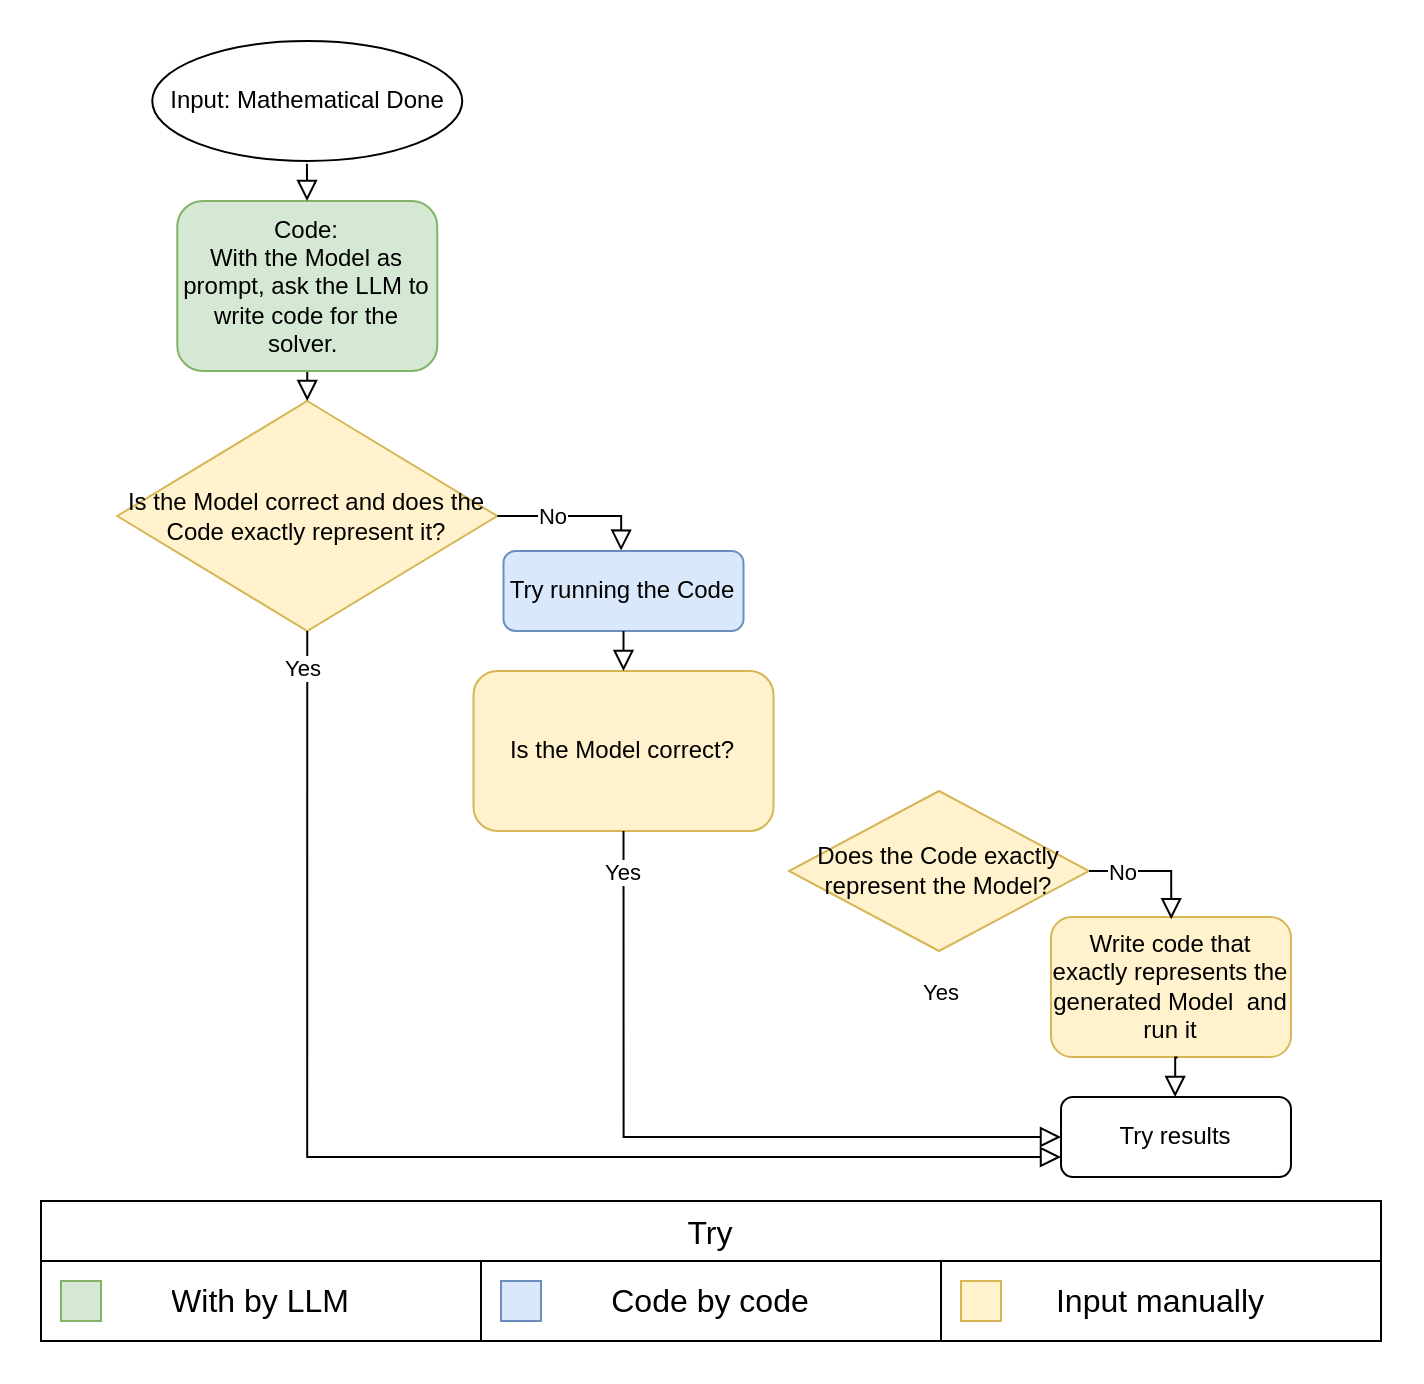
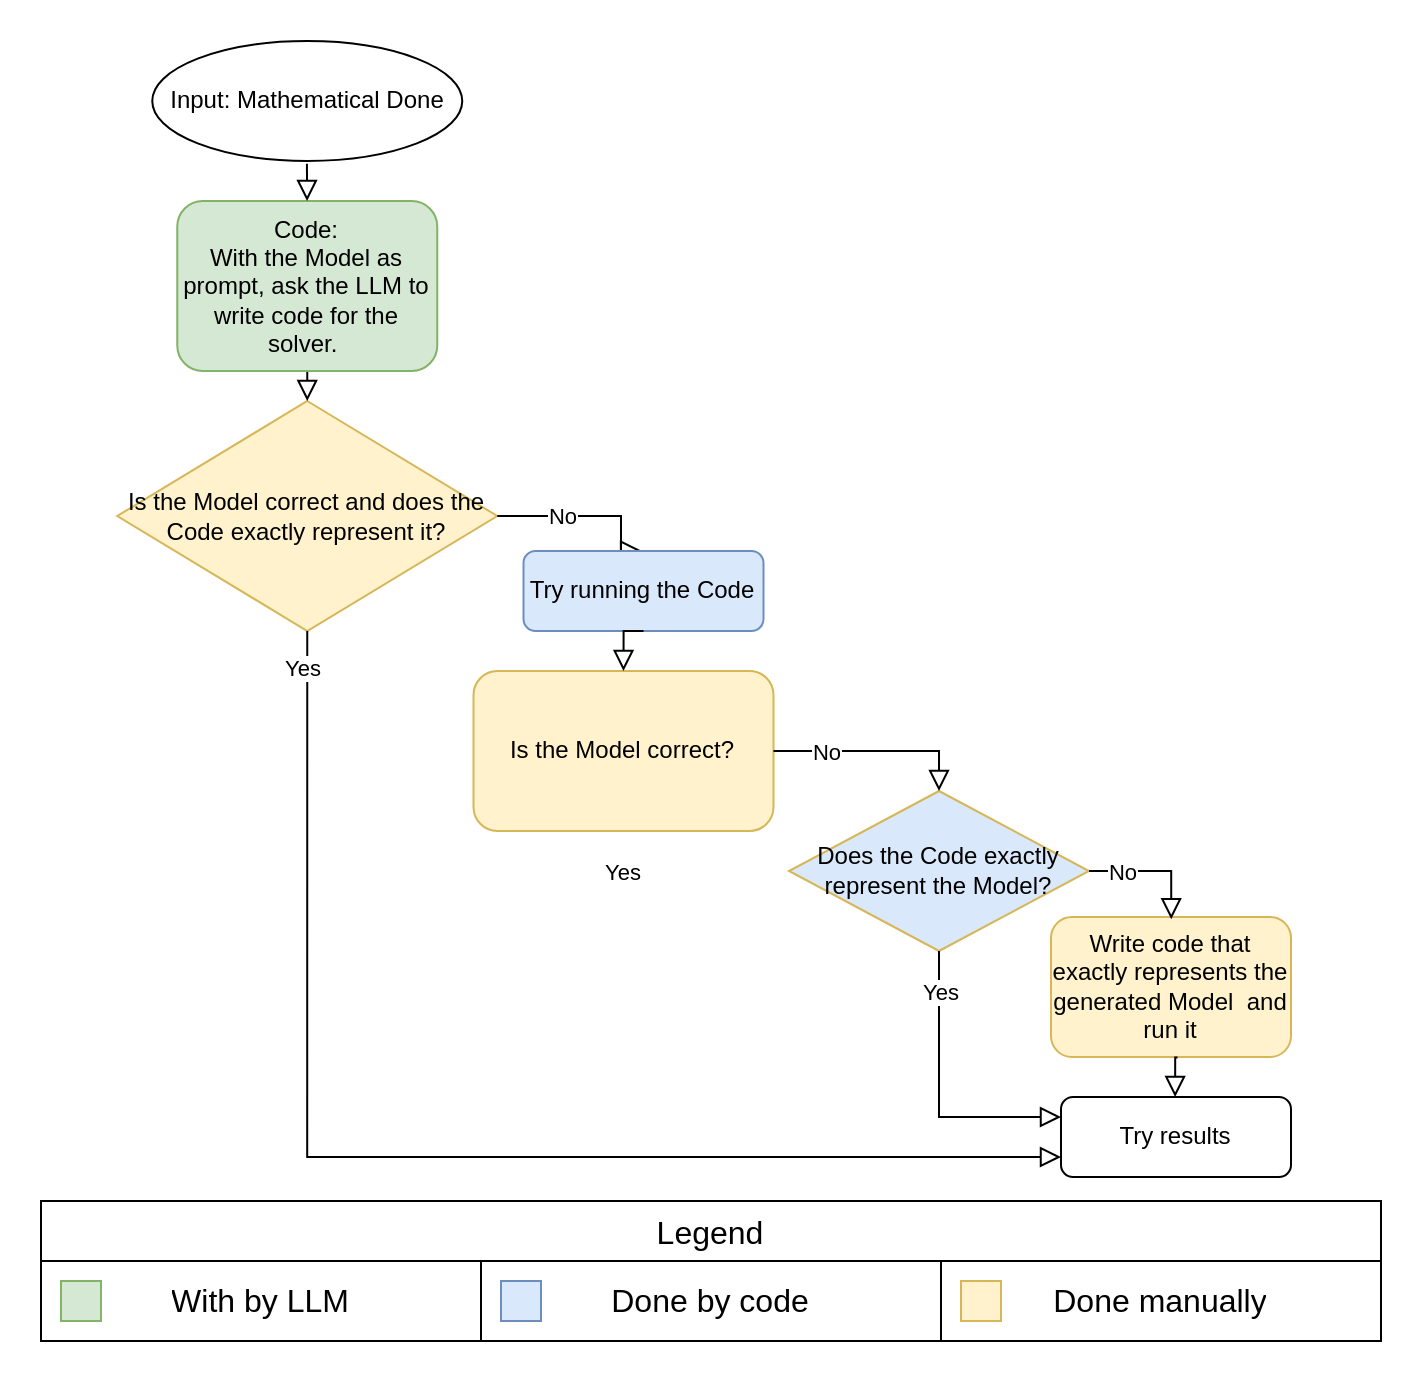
node "Try running the Code": moved (624, 591) -> (644, 591)
edge "Is the Model correct?" -> "Does the Code exactly represent the Model?": added, label "No"
node "Does the Code exactly represent the Model?": fillcolor #fff2cc -> #dae8fc
edge "Does the Code exactly represent the Model?" -> "Try results": added
edge "Is the Model correct?" -> "Try results": removed
node "Try": label "Try" -> "Legend"
node "Code by code": label "Code by code" -> "Done by code"
node "Input manually": label "Input manually" -> "Done manually"
